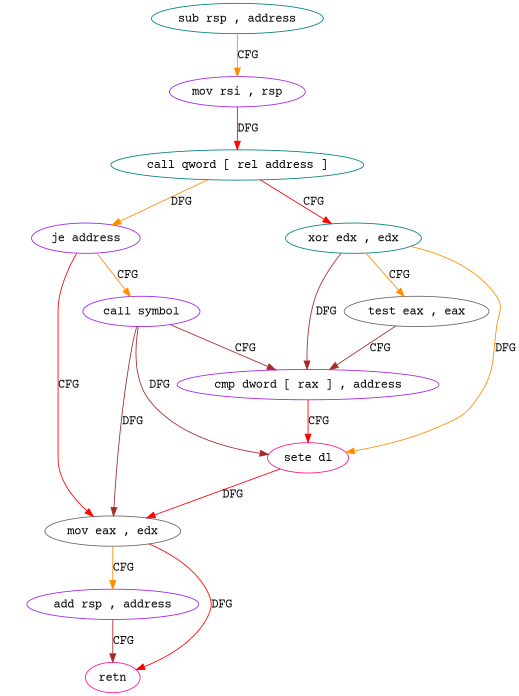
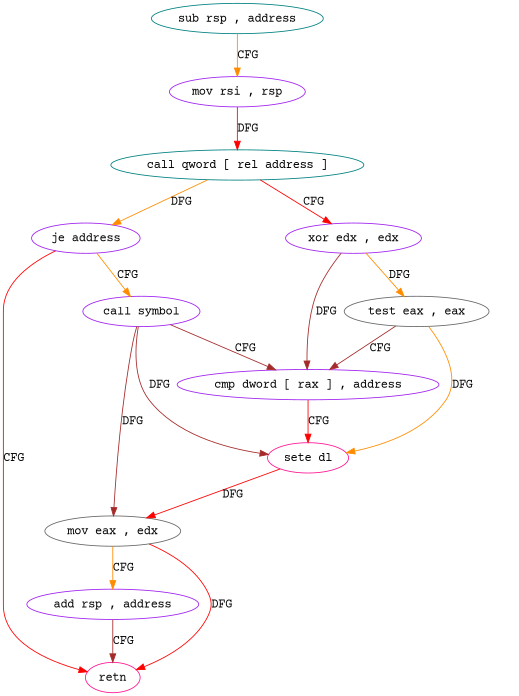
node "xor edx , edx": color teal -> purple
edge "xor edx , edx" -> "test eax , eax": label "CFG" -> "DFG"
edge "xor edx , edx" -> "sete dl": now "test eax , eax" -> "sete dl"
edge "je address" -> "mov eax , edx": now "je address" -> "retn"
